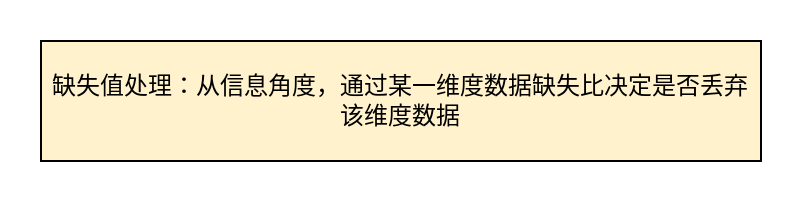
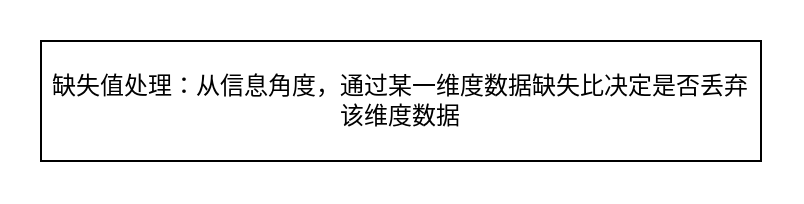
node "缺失值处理：从信息角度，通过某一维度数据缺失比决定是否丢弃该维度数据": fillcolor #fff2cc -> #ffffff
